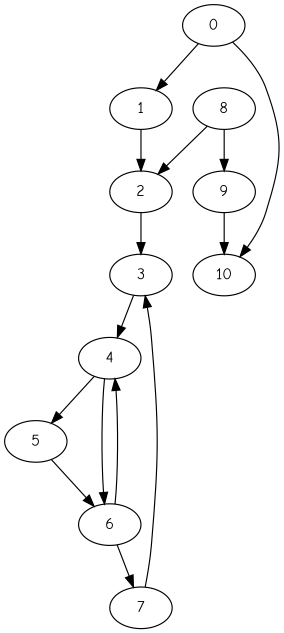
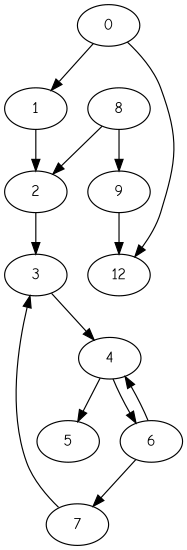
node "10": label "10" -> "12"
edge "5" -> "6": removed
